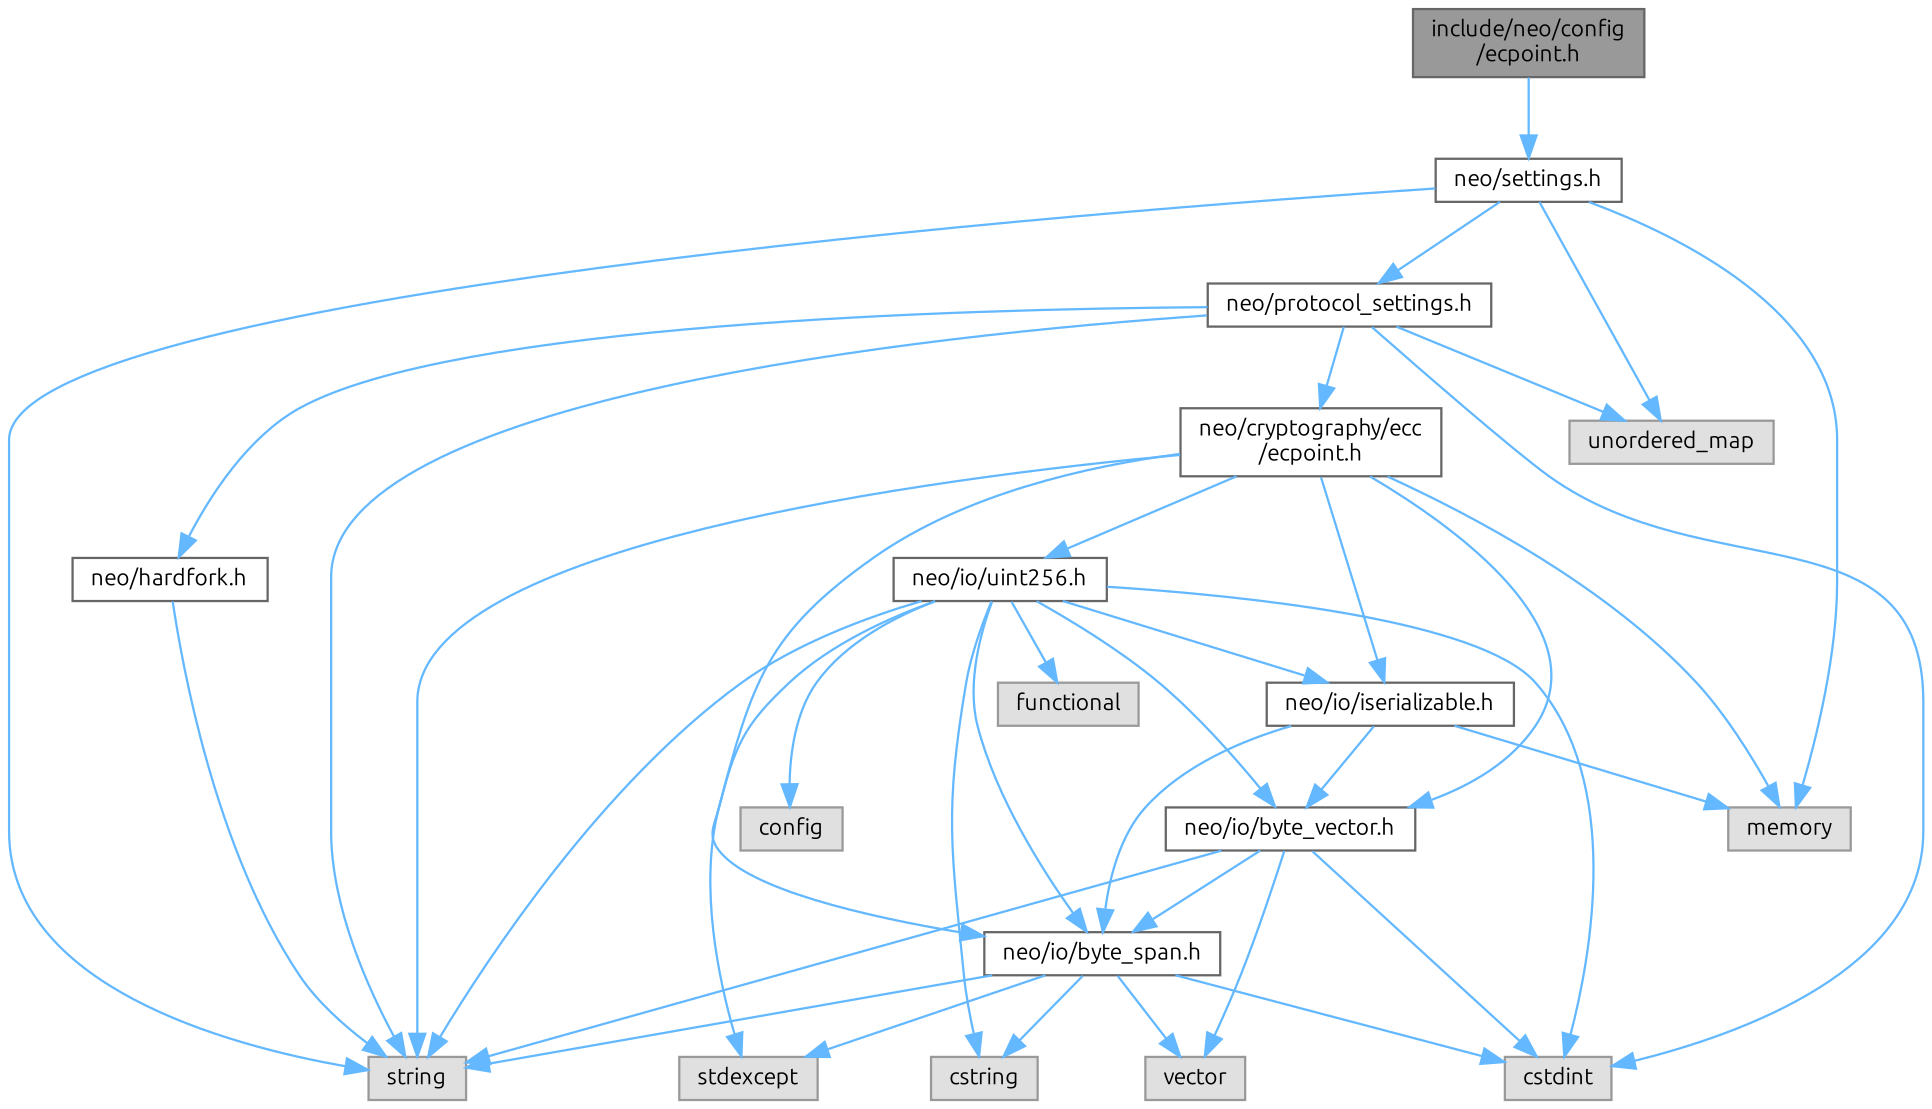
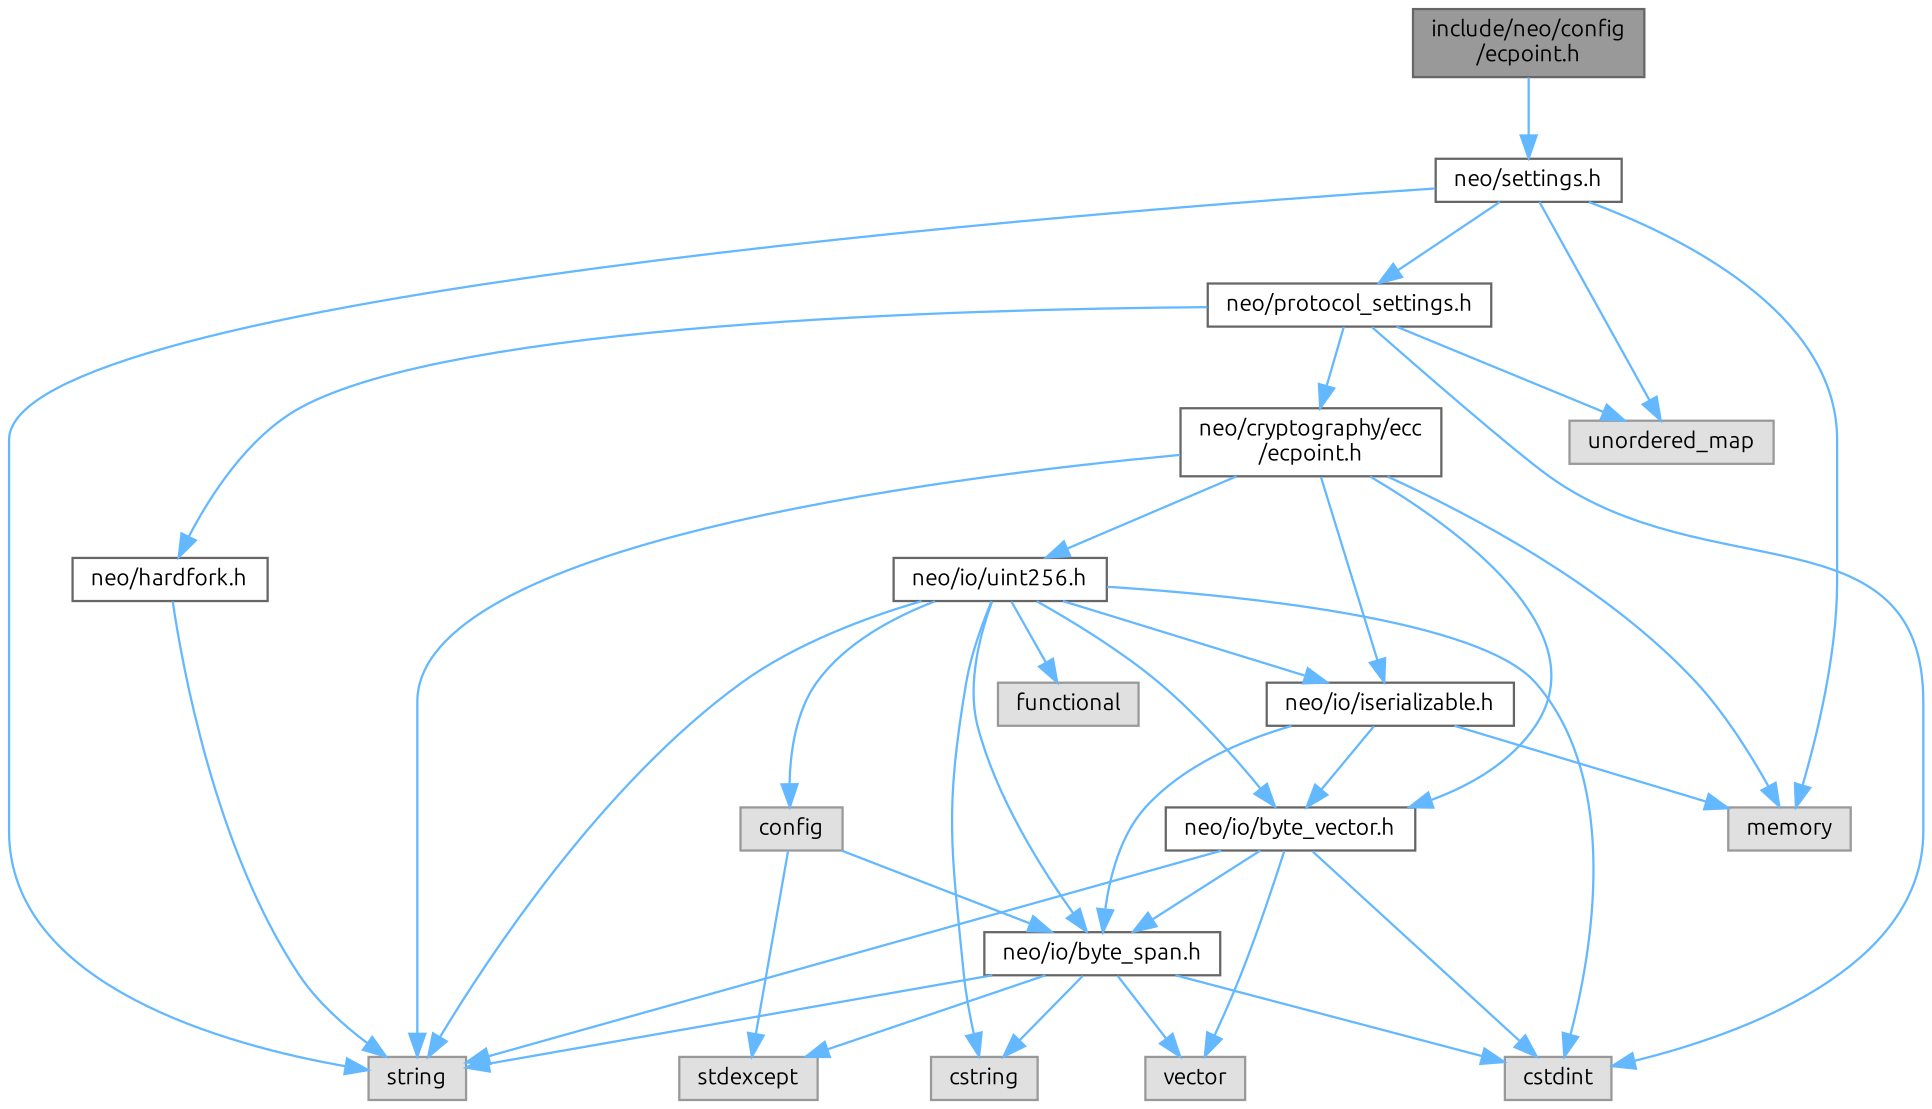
edge "neo/protocol_settings.h" -> "string": removed
edge "neo/cryptography/ecc /ecpoint.h" -> "neo/io/byte_span.h": now "config" -> "neo/io/byte_span.h"
edge "neo/io/uint256.h" -> "stdexcept": now "config" -> "stdexcept"
